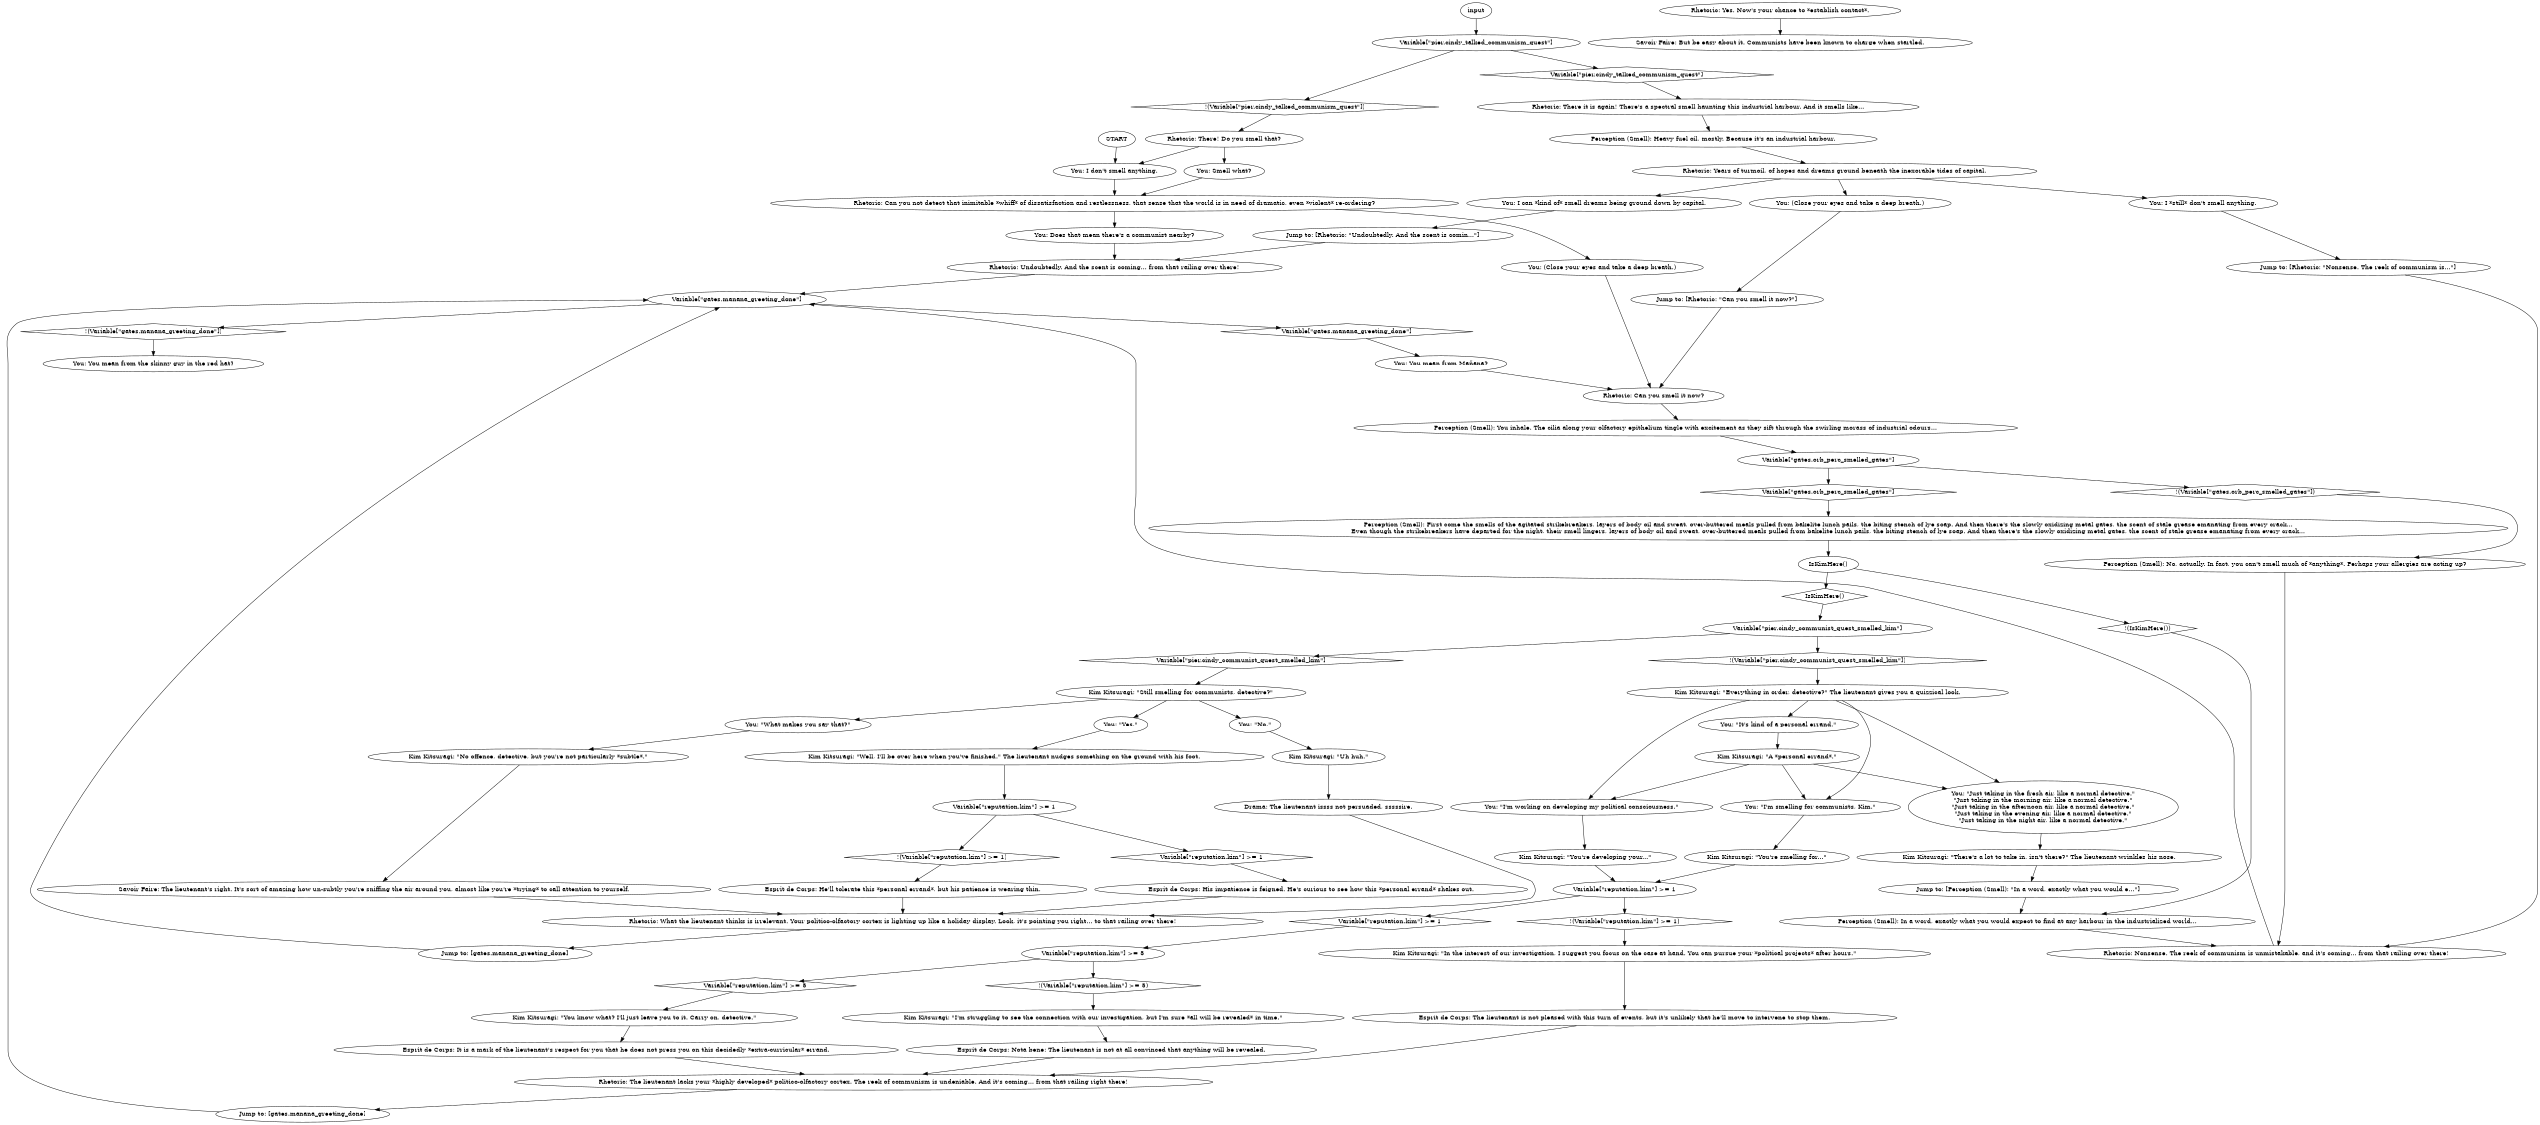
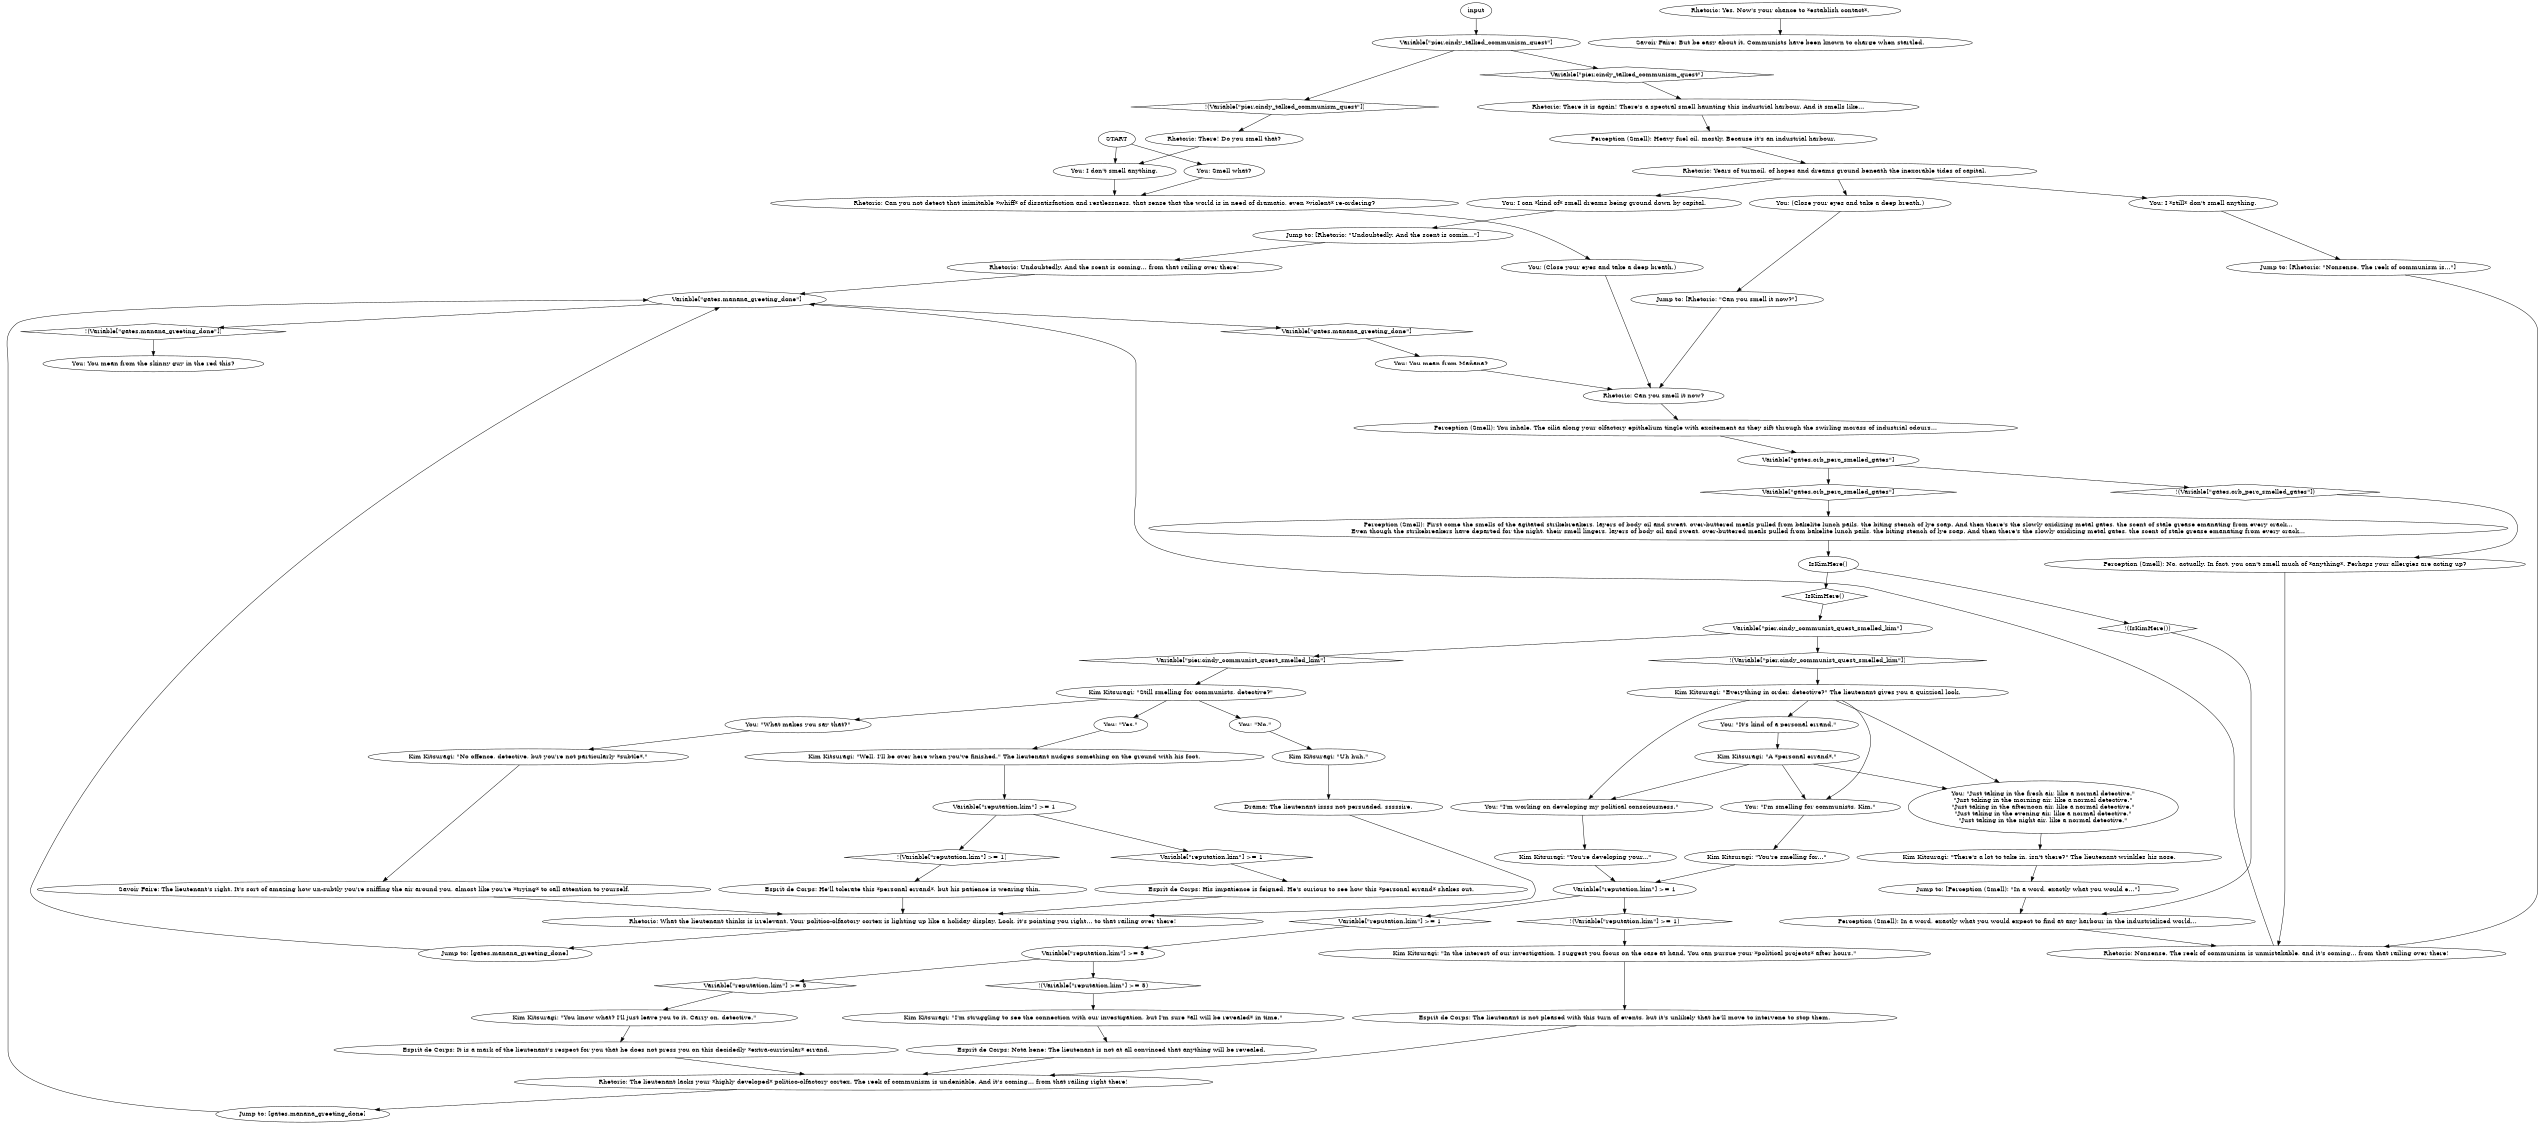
edge "Rhetoric: There! Do you smell that?" -> "You: Smell what?": now "START" -> "You: Smell what?"
node "You: Does that mean there's a communist nearby?": removed
node "You: You mean from the skinny guy in the red hat?": label "You: You mean from the skinny guy in the red hat?" -> "You: You mean from the skinny guy in the red this?"
